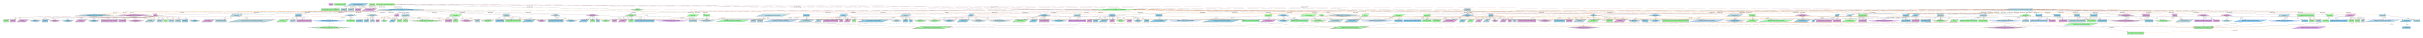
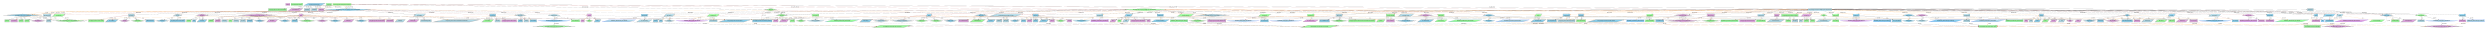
edge "anonymous87" -> "anonymous92": now "com.google.gwt.user.client.ui.Widget creerListeUserPanel()" -> "anonymous92"
node "setCellSpacing()": fillcolor plum -> palegreen
